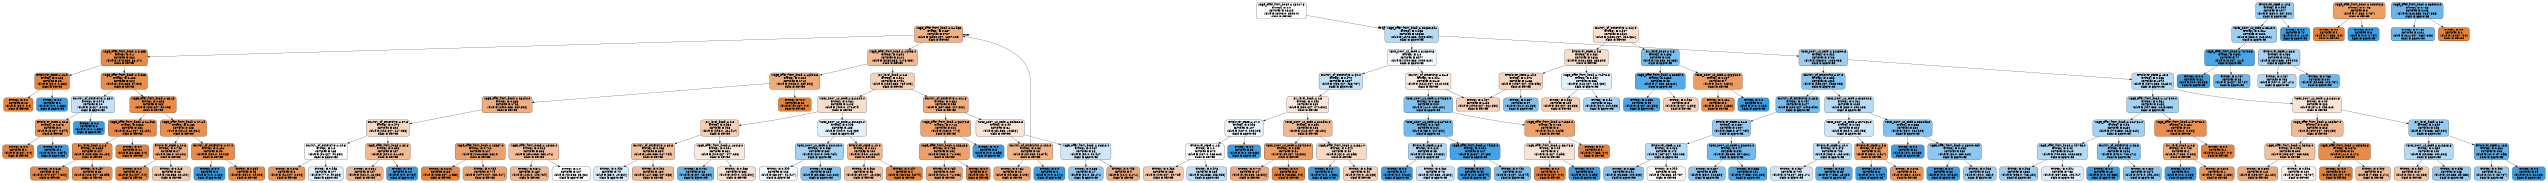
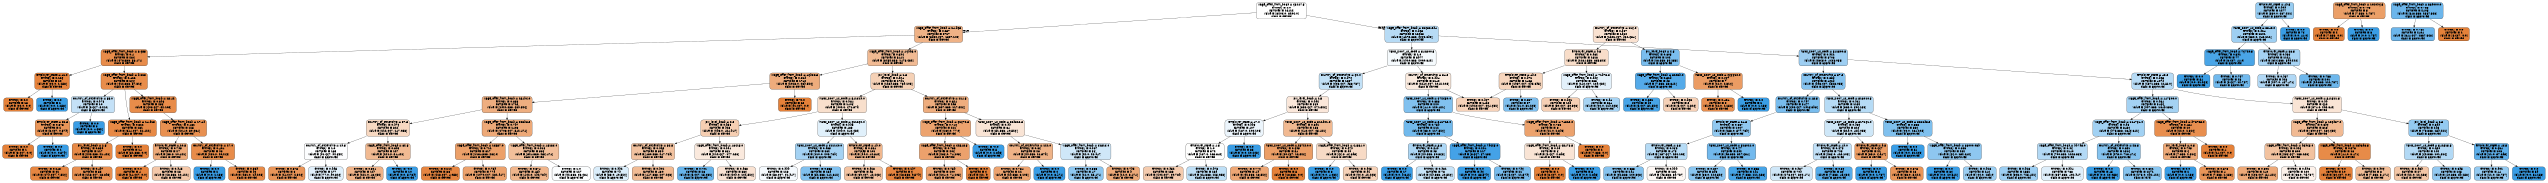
edge "naics_2007_us_code ≤ 3343.0" -> "employer_state ≤ 38.5": added
edge "country_of_citzenship ≤ 121.0" -> "wage_offer_from_9089 ≤ 24.965": now "wage_offer_from_9089 ≤ 63117.5" -> "wage_offer_from_9089 ≤ 24.965"
edge "wage_offer_from_9089 ≤ 15.42" -> "wage_offer_from_9089 ≤ 14.915": now "wage_offer_from_9089 ≤ 9.225" -> "wage_offer_from_9089 ≤ 14.915"
node "wage_offer_from_9089 ≤ 38398.5": added
node "wage_offer_from_9089 ≤ 65478.5": text "class = denied" -> "value = denied"
node "entropy = 0.861": text "class = approved" -> "class = level"
